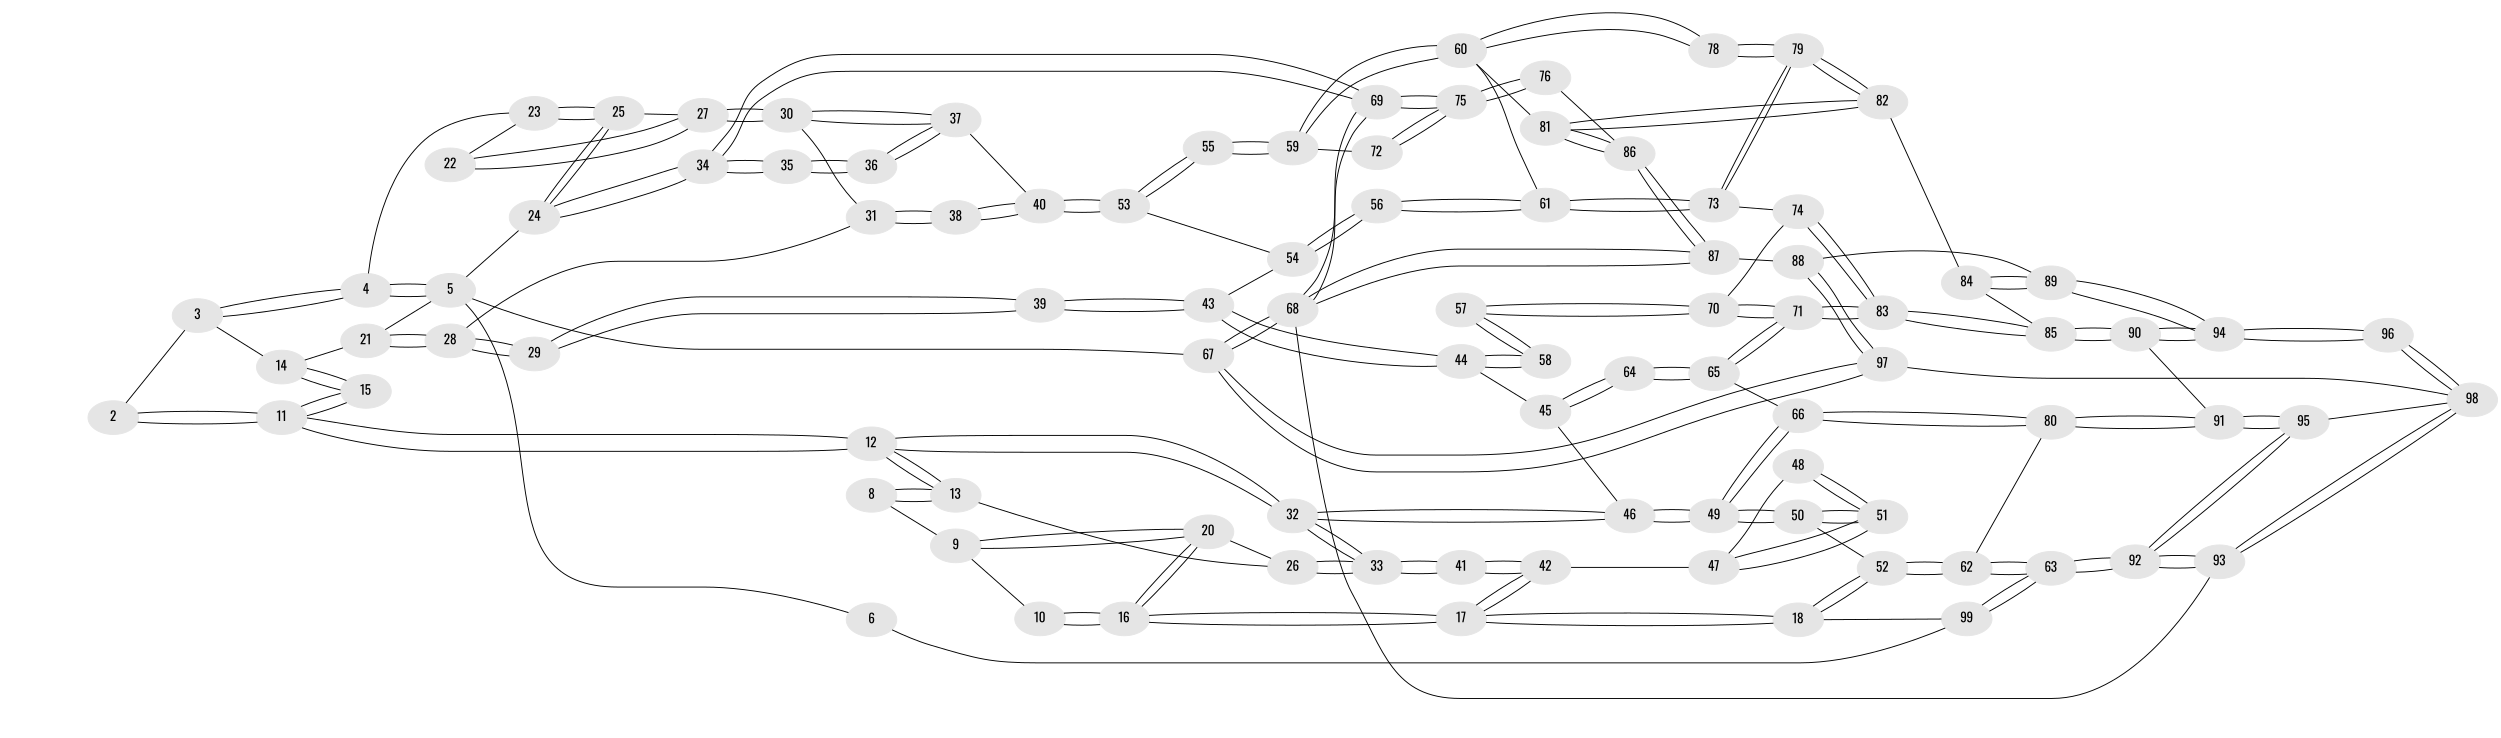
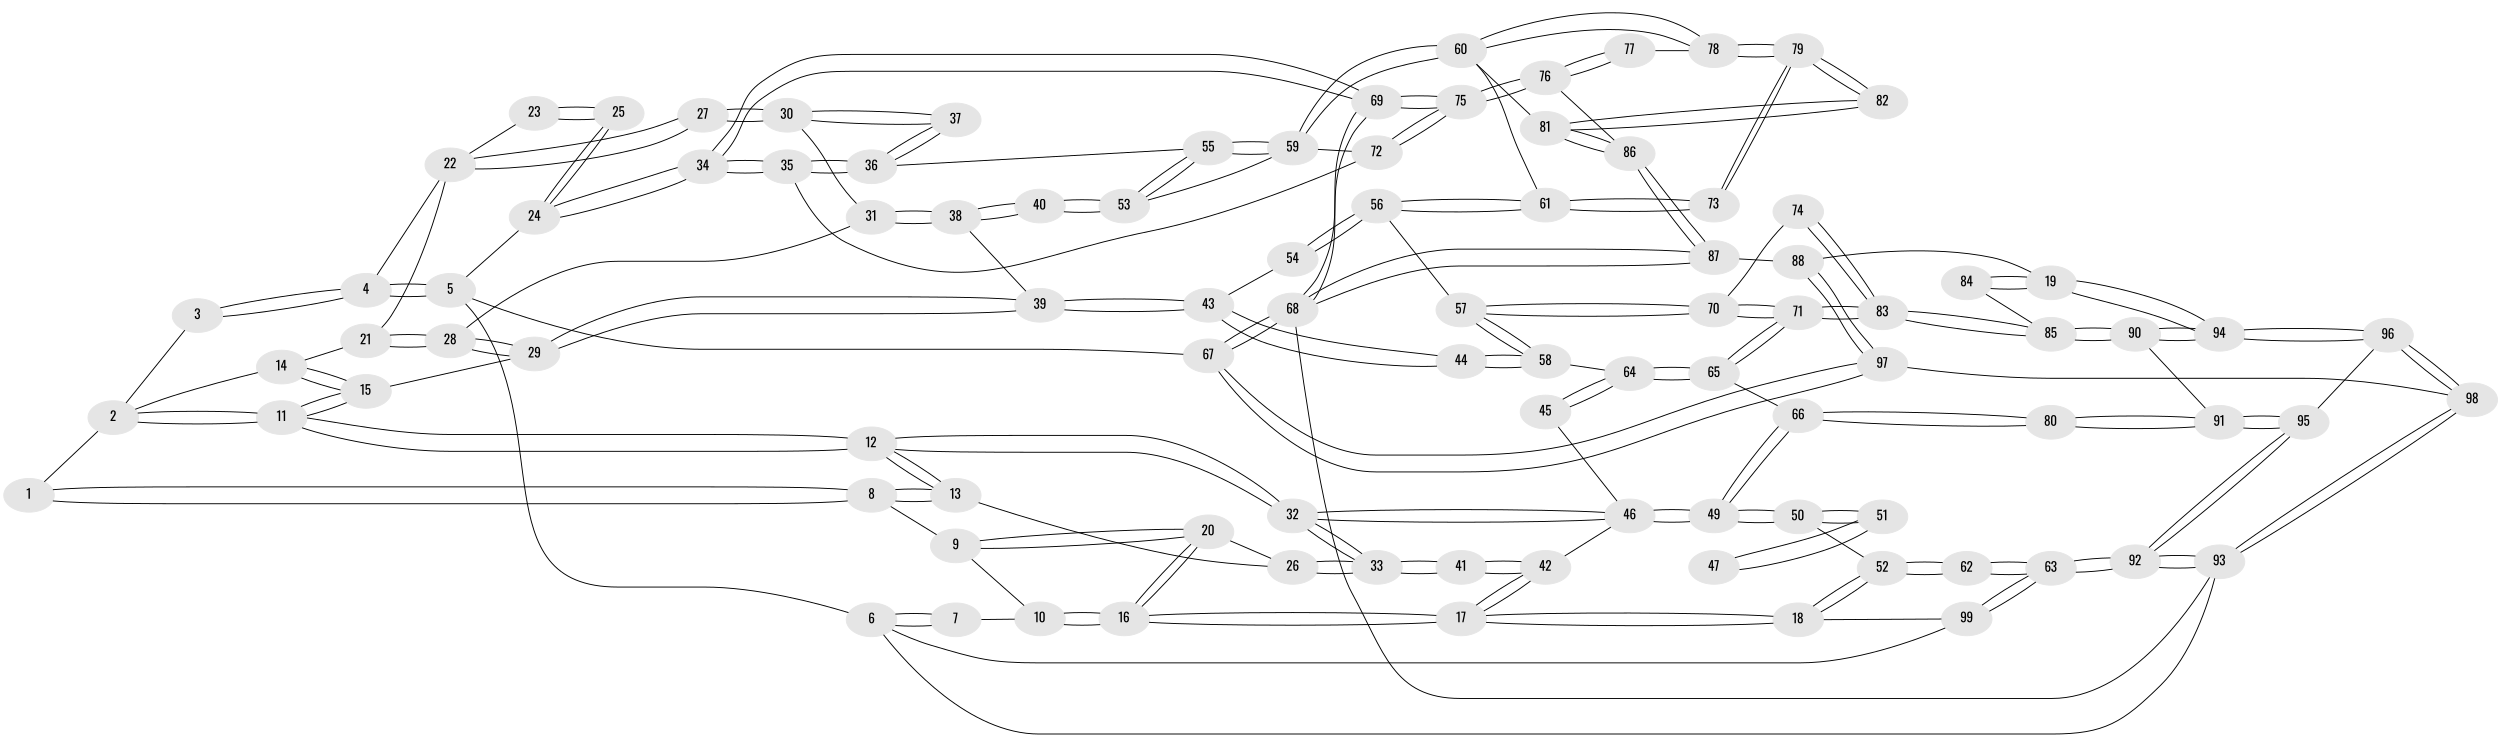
node "77": added
edge "25" -- "27": removed
edge "55" -- "36": added
edge "23" -- "4": now "22" -- "4"
edge "37" -- "40": removed
edge "82" -- "84": removed
edge "73" -- "74": removed
edge "53" -- "54": now "53" -- "59"
edge "72" -- "35": added
edge "56" -- "57": added
edge "38" -- "39": added
node "89": label "89" -> "19"
edge "5" -- "21": now "22" -- "21"
edge "3" -- "14": now "2" -- "14"
edge "58" -- "64": added
edge "29" -- "15": added
edge "44" -- "45": removed
edge "98" -- "95": now "96" -- "95"
node "48": removed
node "1": added
edge "80" -- "62": removed
edge "42" -- "47": now "42" -- "46"
node "7": added
edge "93" -- "6": added
